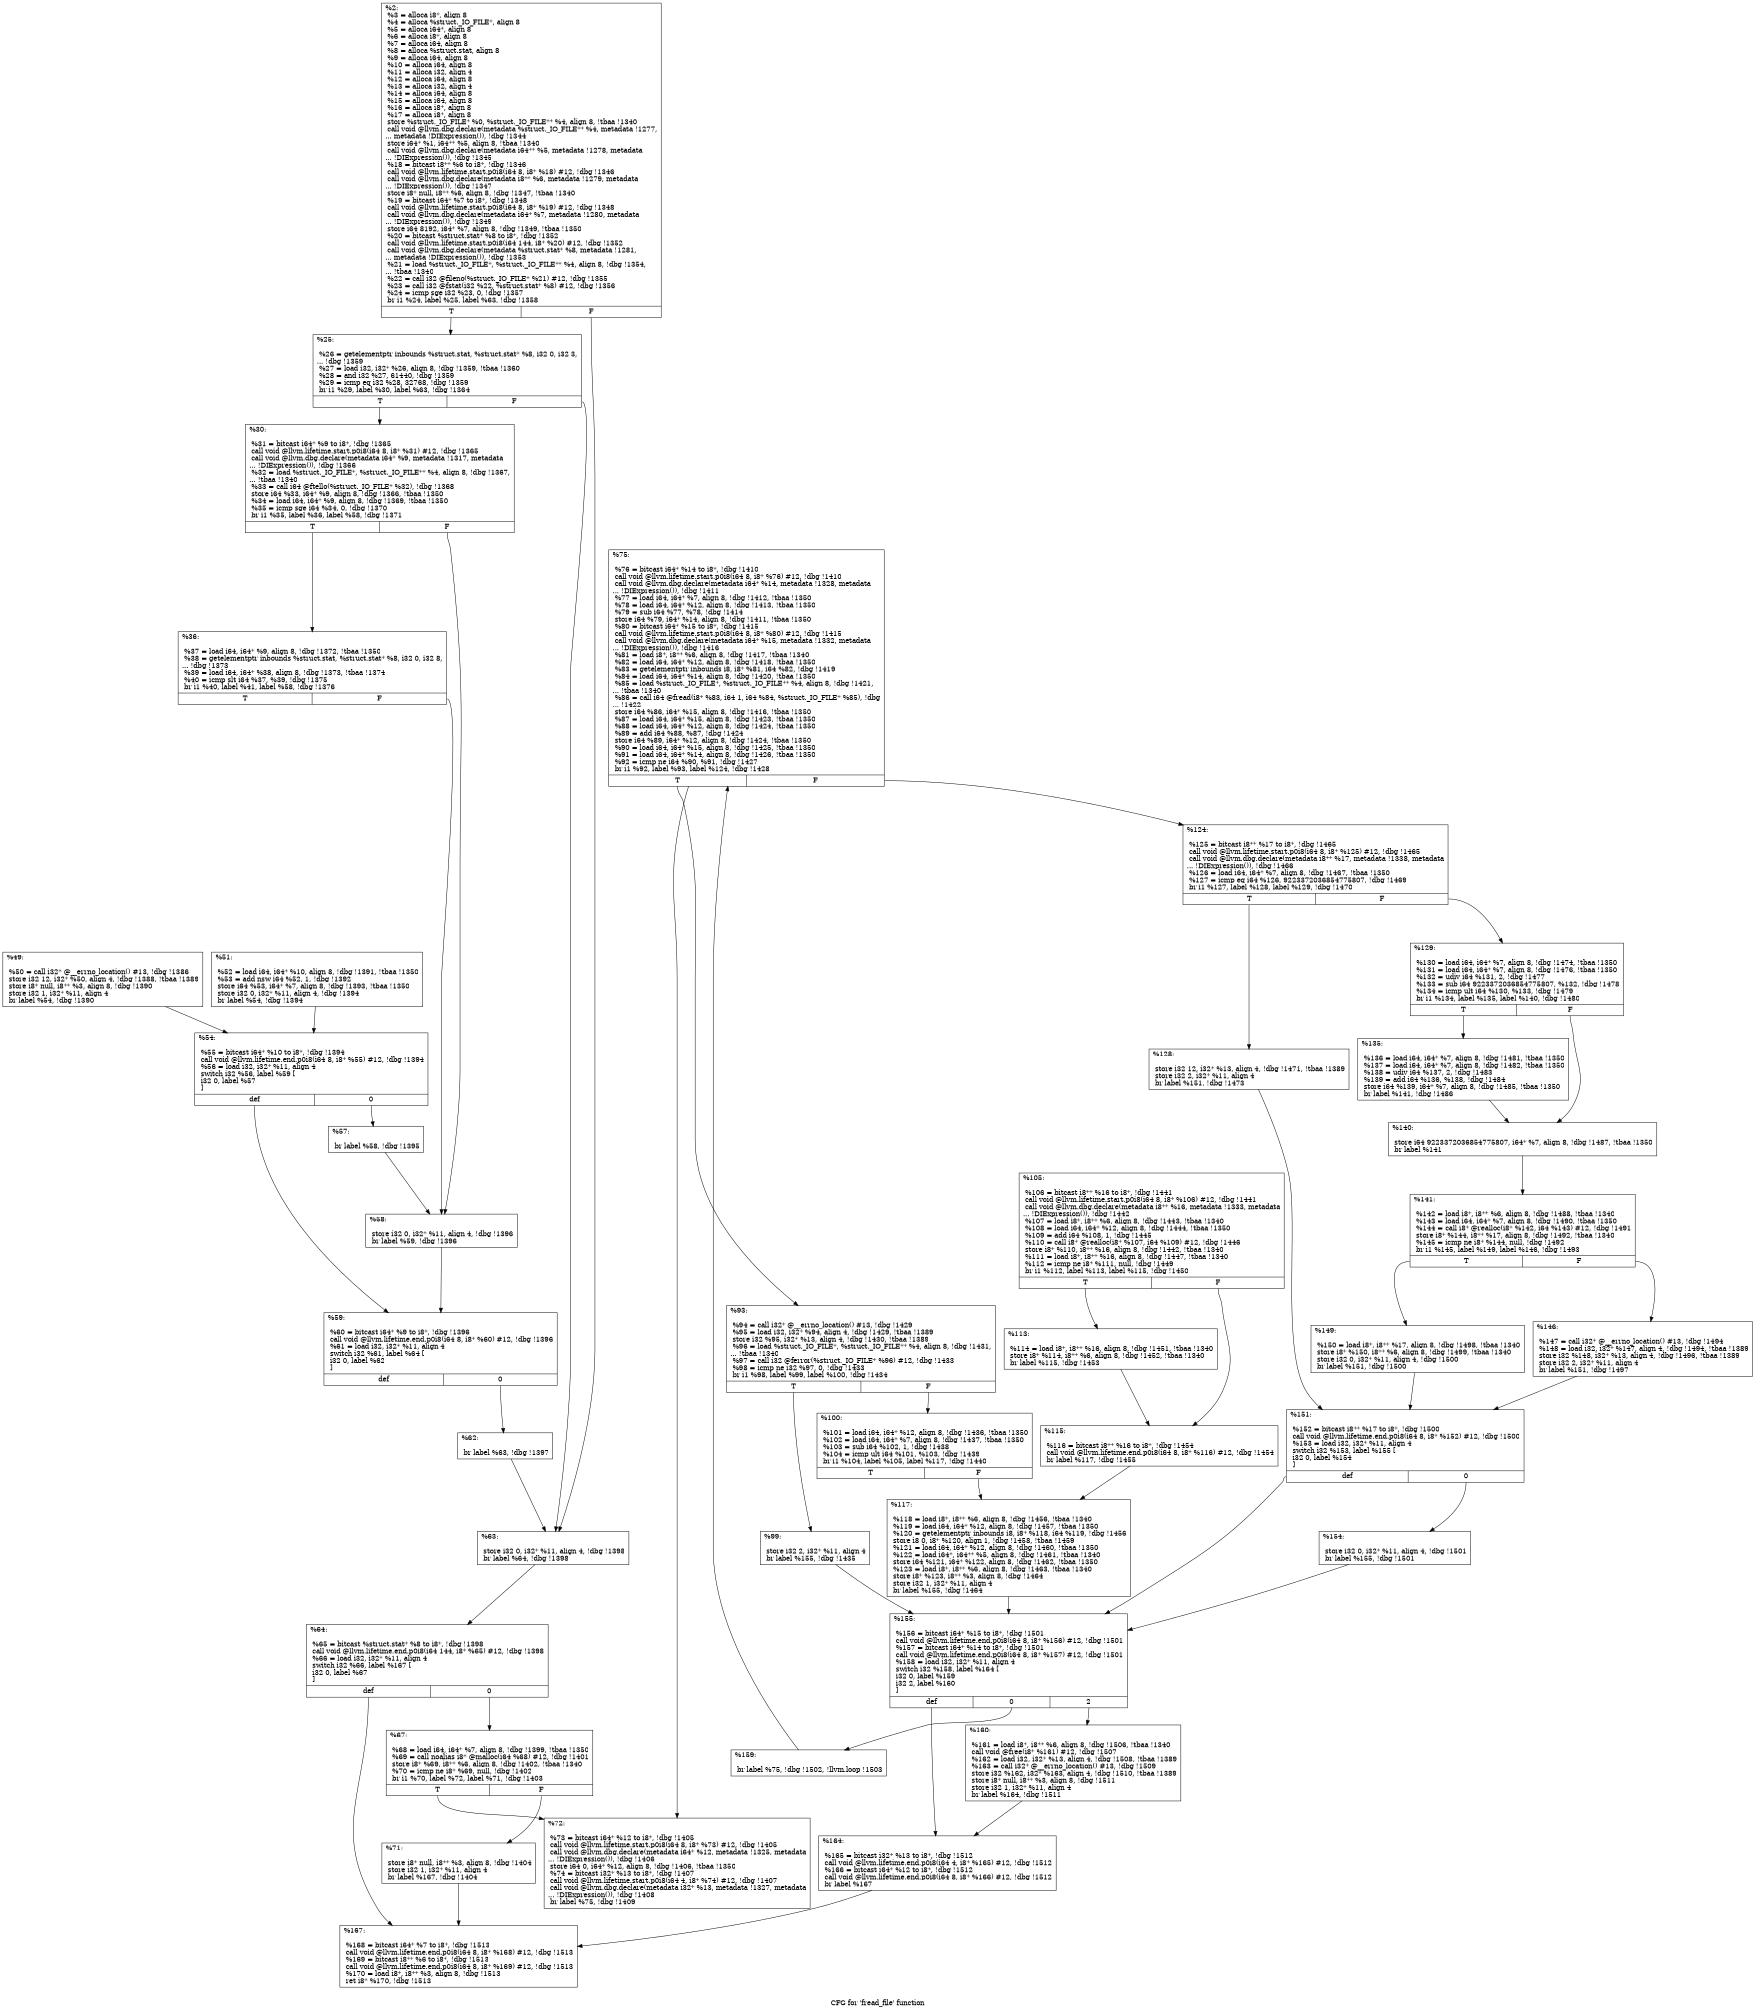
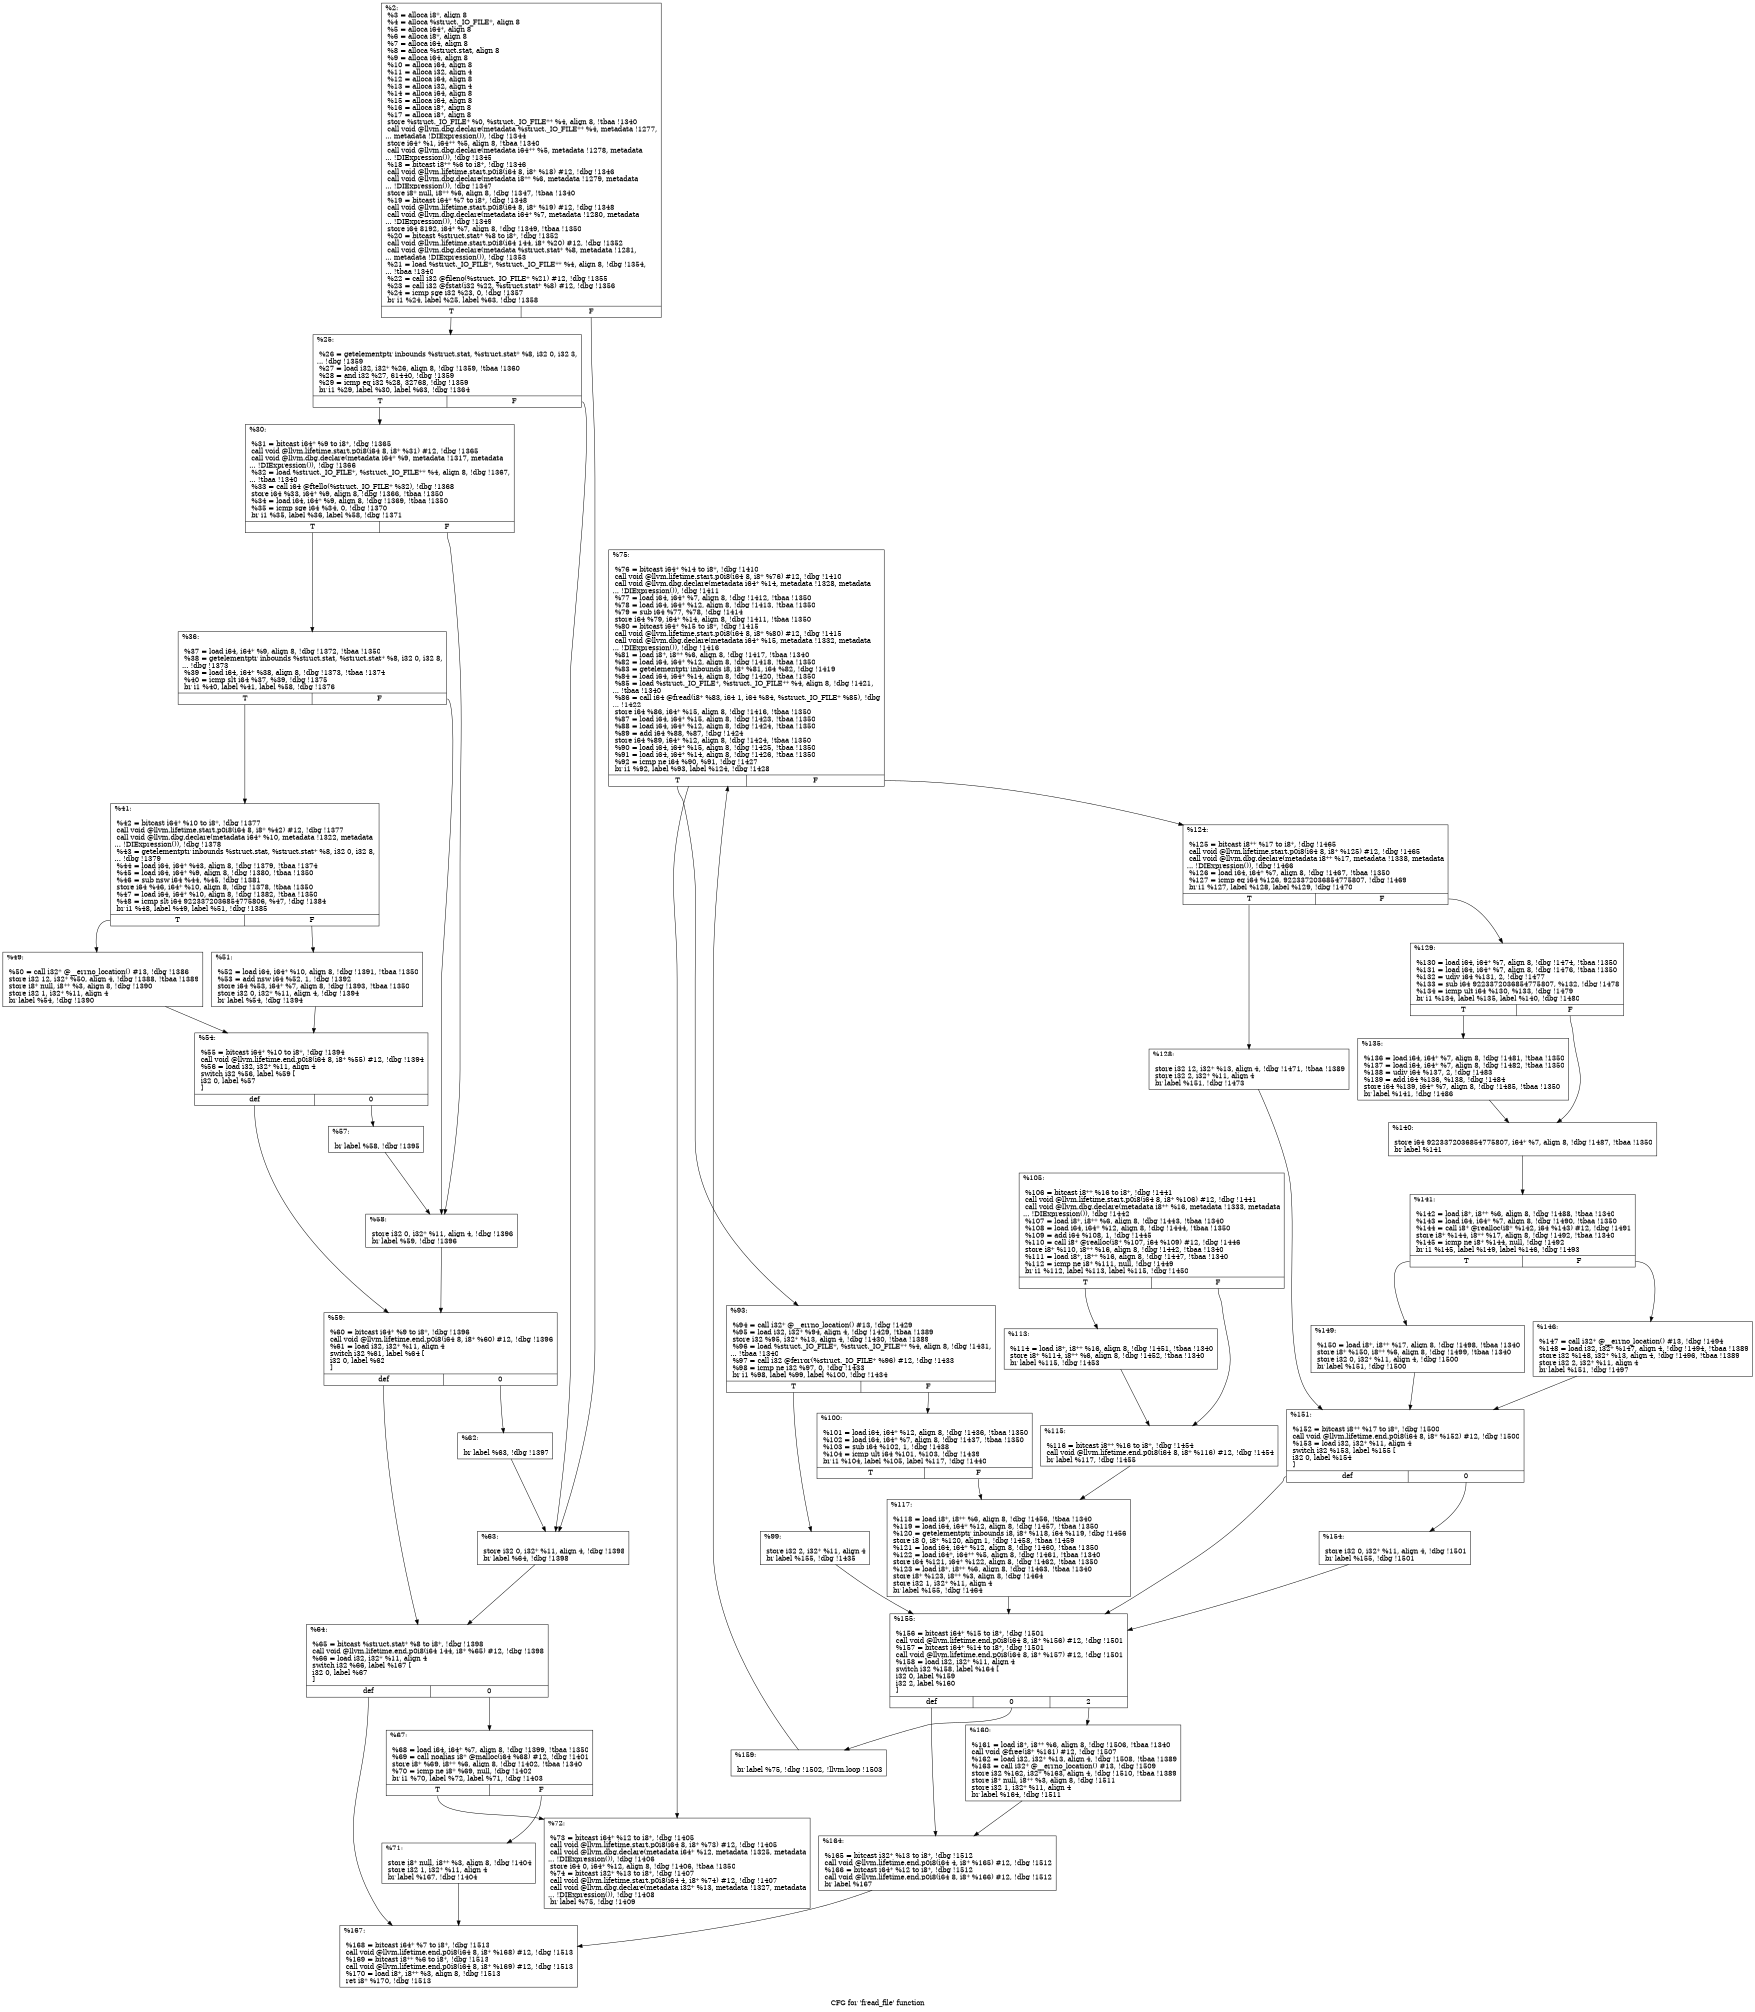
node "%41:": added
edge "%59:" -> "%64:": added
